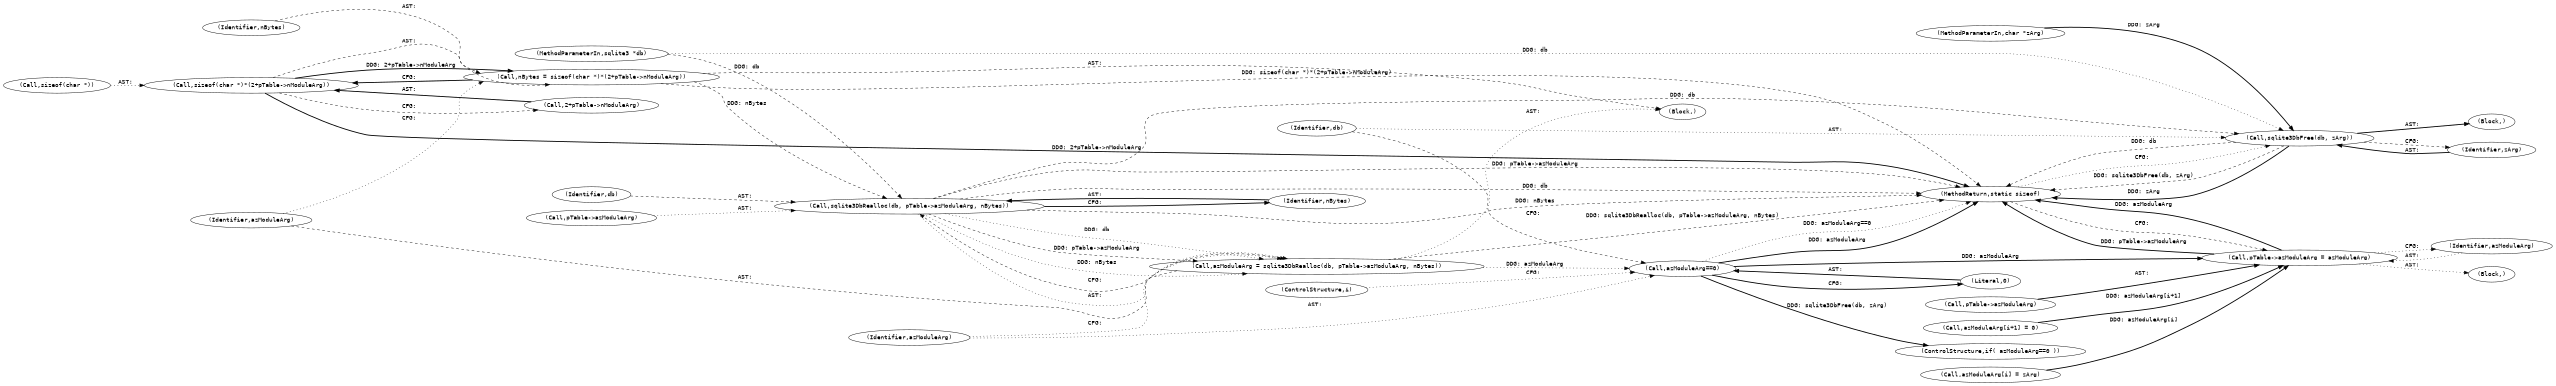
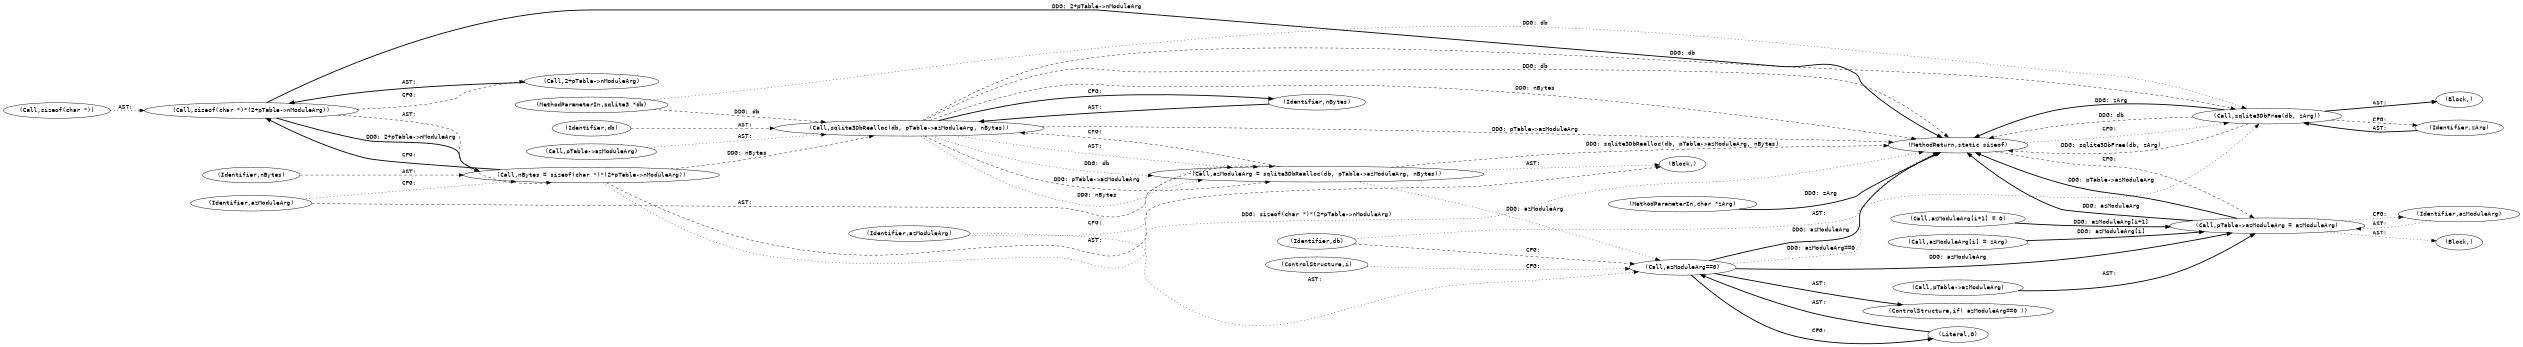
edge "(MethodParameterIn,char *zArg)" -> "(Call,sqlite3DbFree(db, zArg))": now "(MethodParameterIn,char *zArg)" -> "(MethodReturn,static sizeof)"
edge "(Call,nBytes = sizeof(char *)*(2+pTable->nModuleArg))" -> "(MethodReturn,static sizeof)": style dashed -> dotted
edge "(Call,azModuleArg==0)" -> "(ControlStructure,if( azModuleArg==0 ))": label "DDG: sqlite3DbFree(db, zArg)" -> "AST: "
